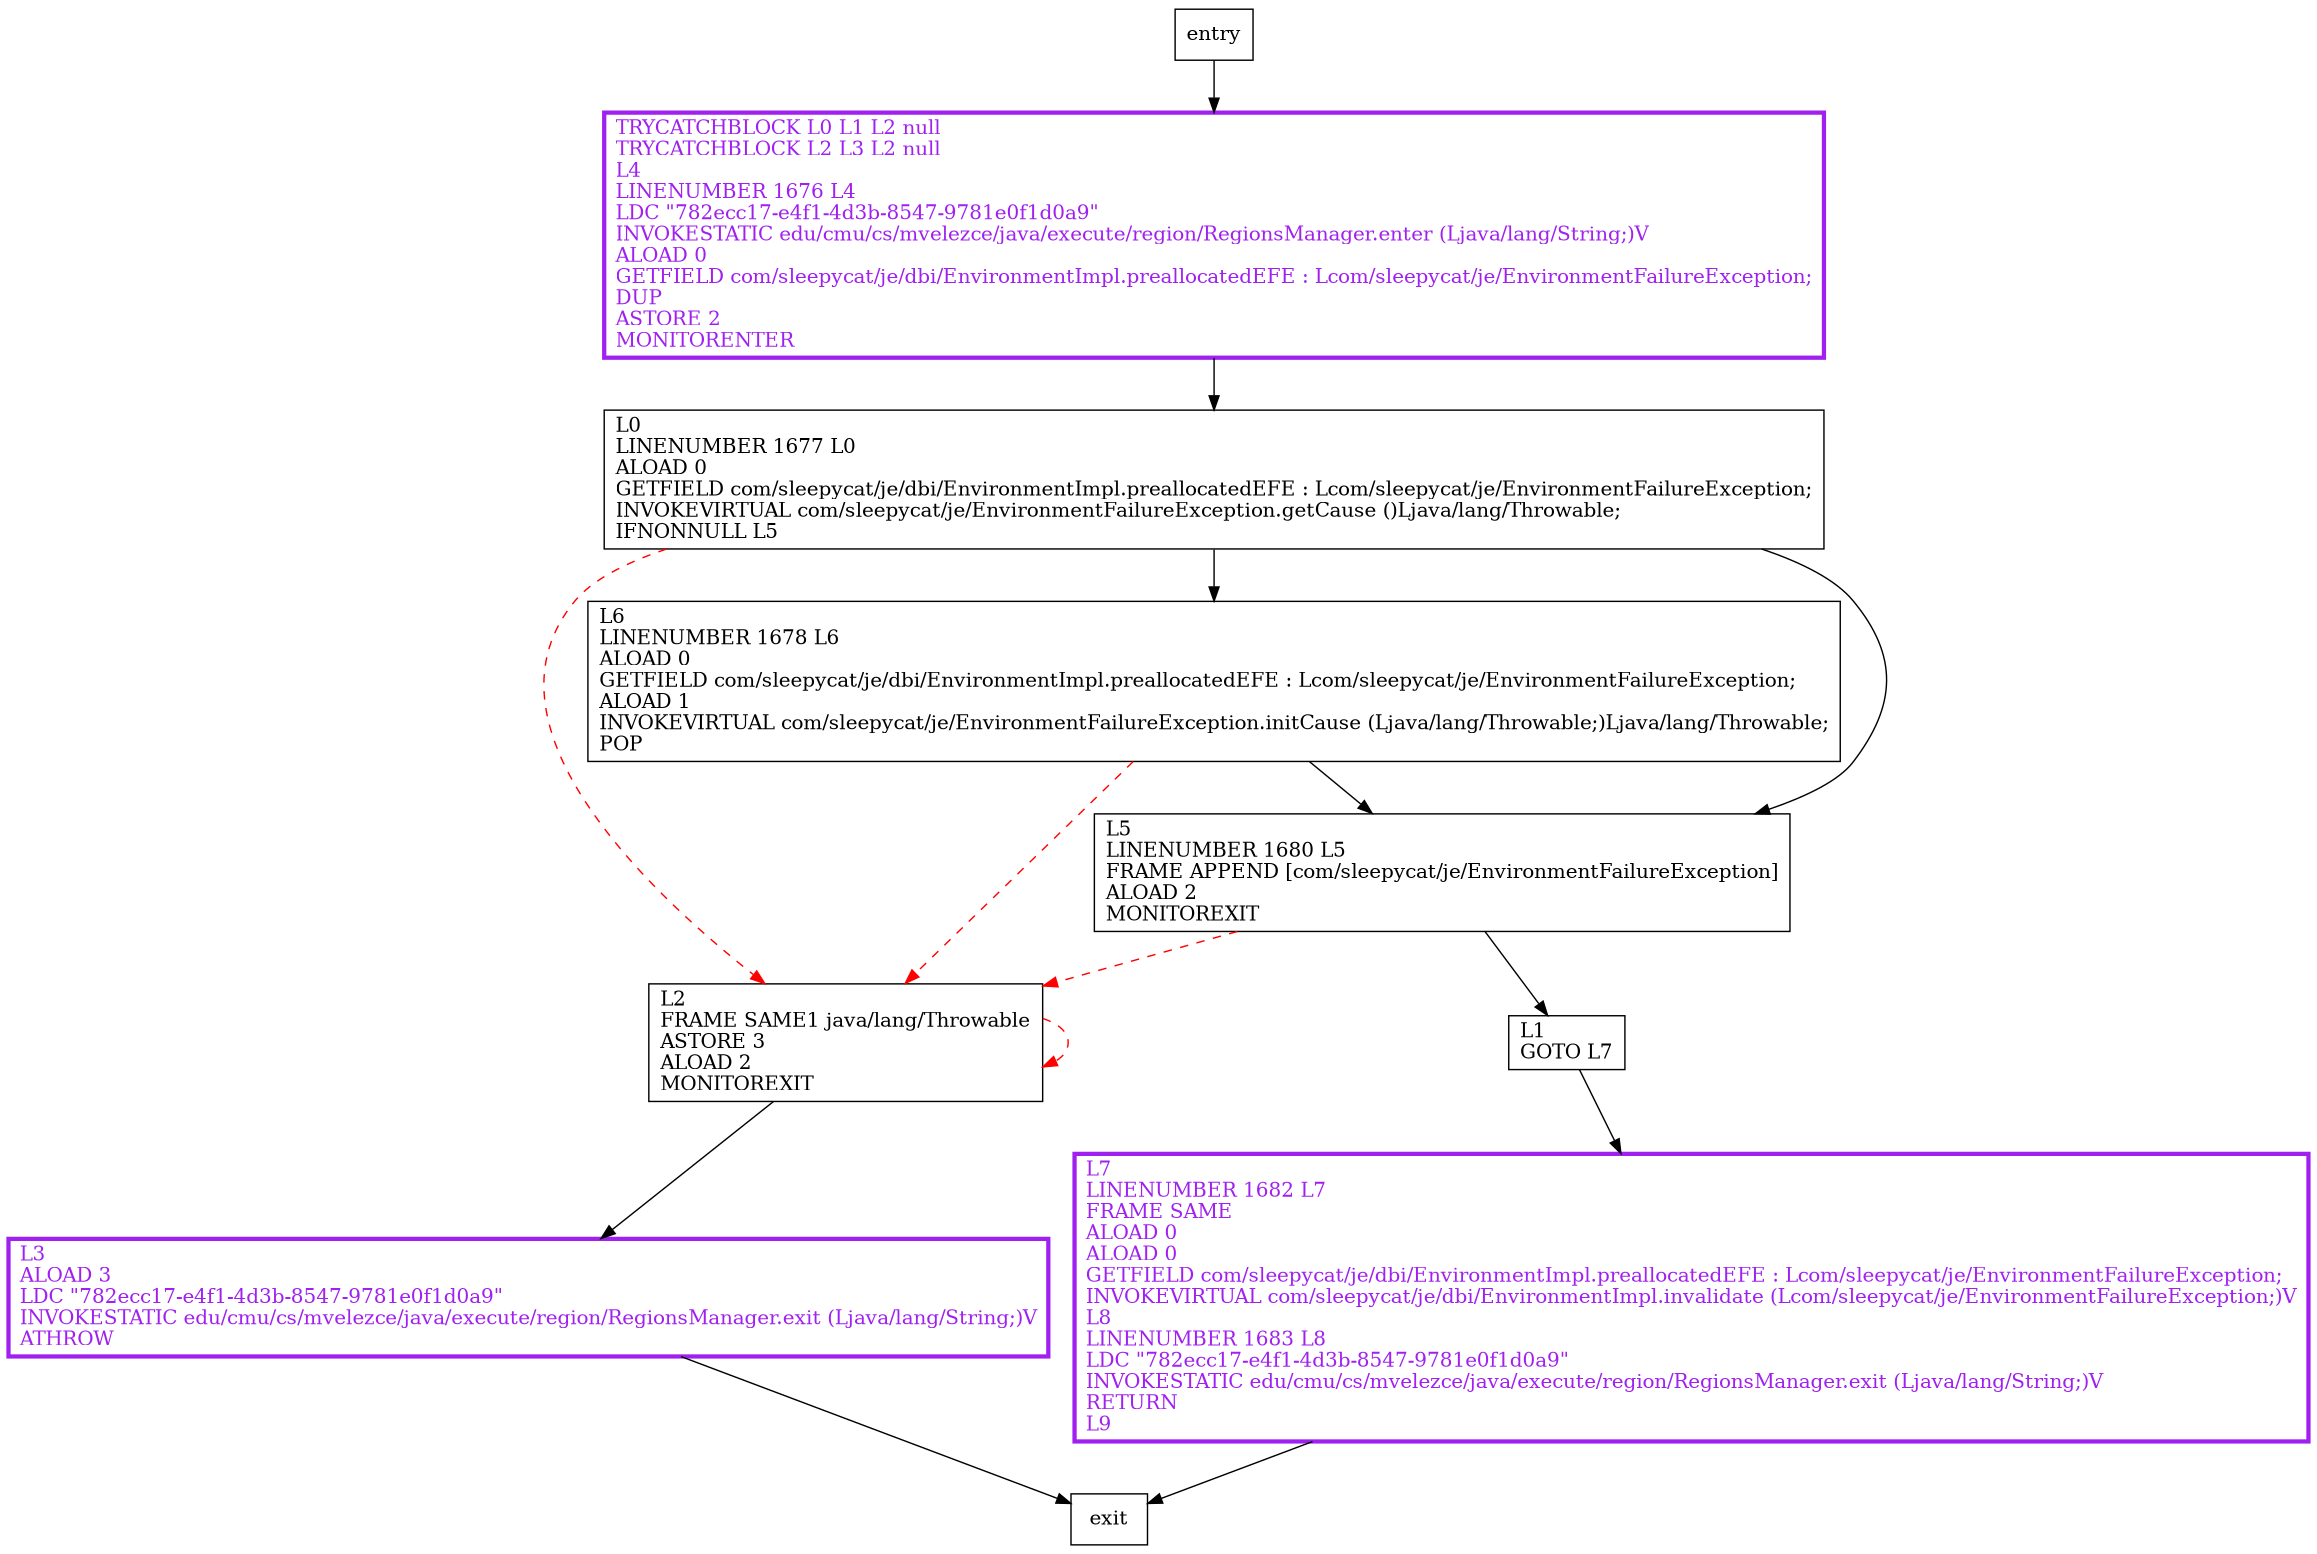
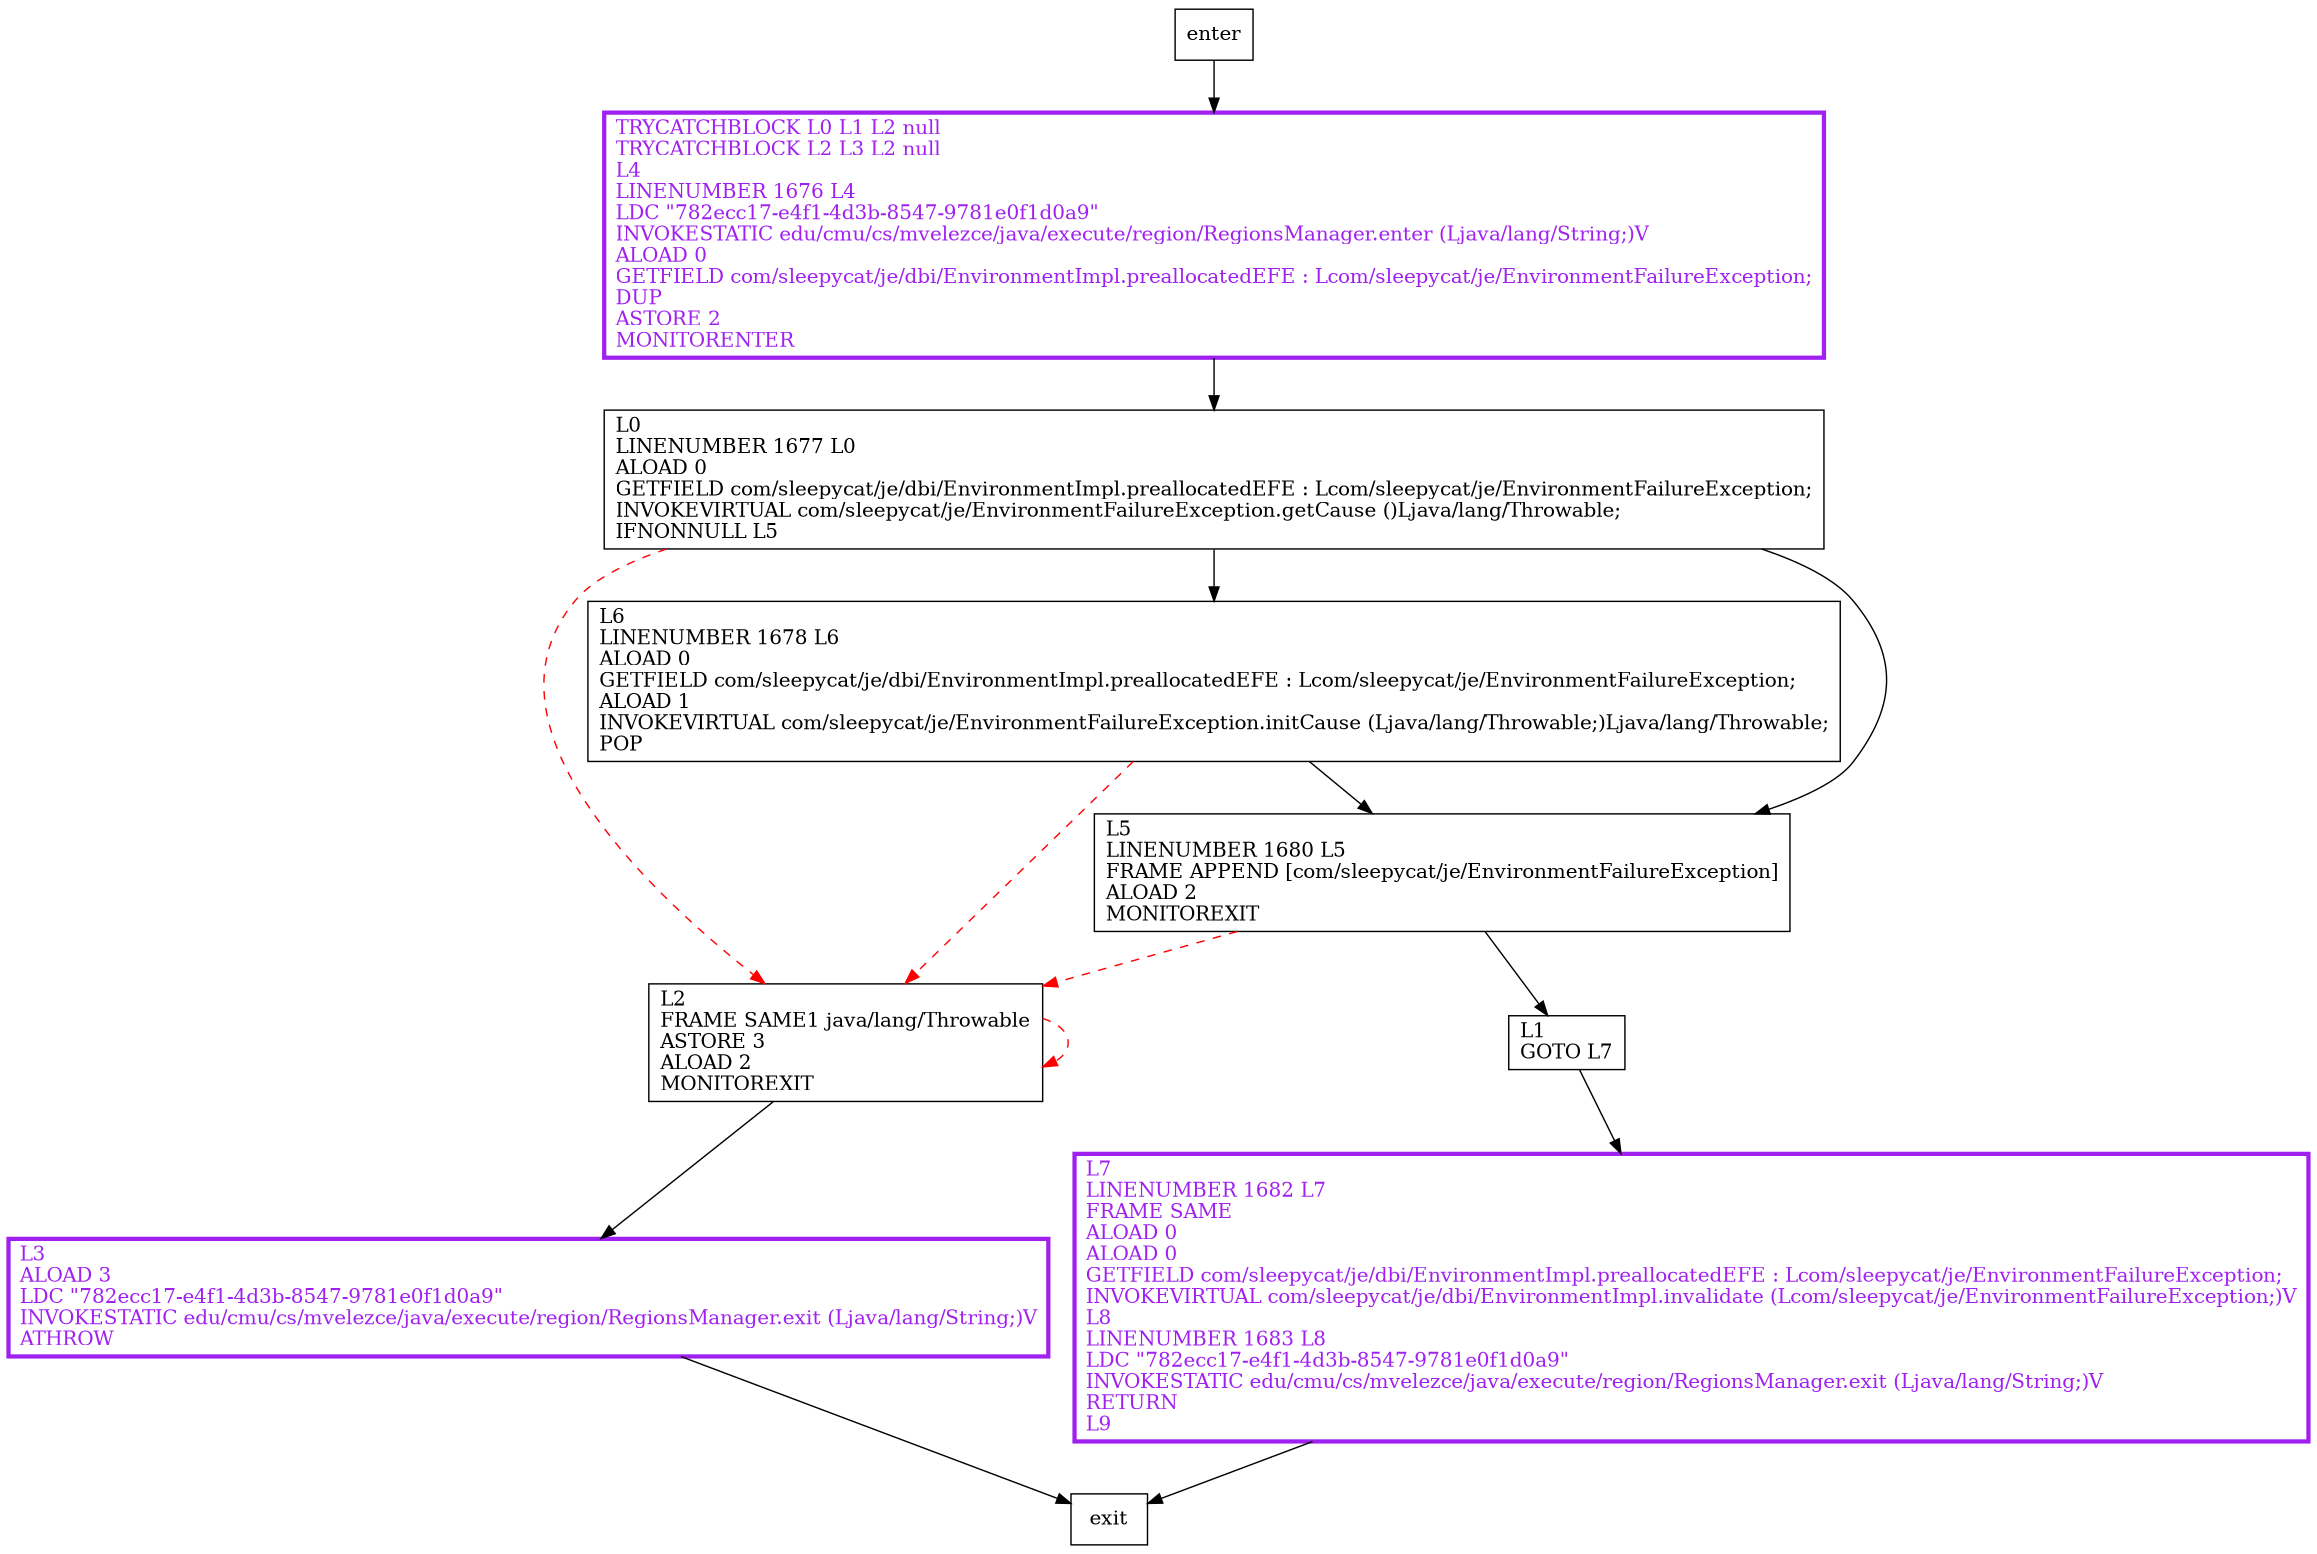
node "entry": label "entry" -> "enter"
